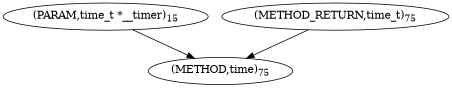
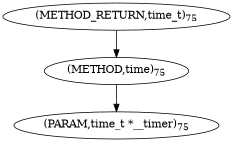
node "(PARAM,time_t *__timer)": text "15" -> "75"
edge "(PARAM,time_t *__timer)" -> "(METHOD,time)": reversed
